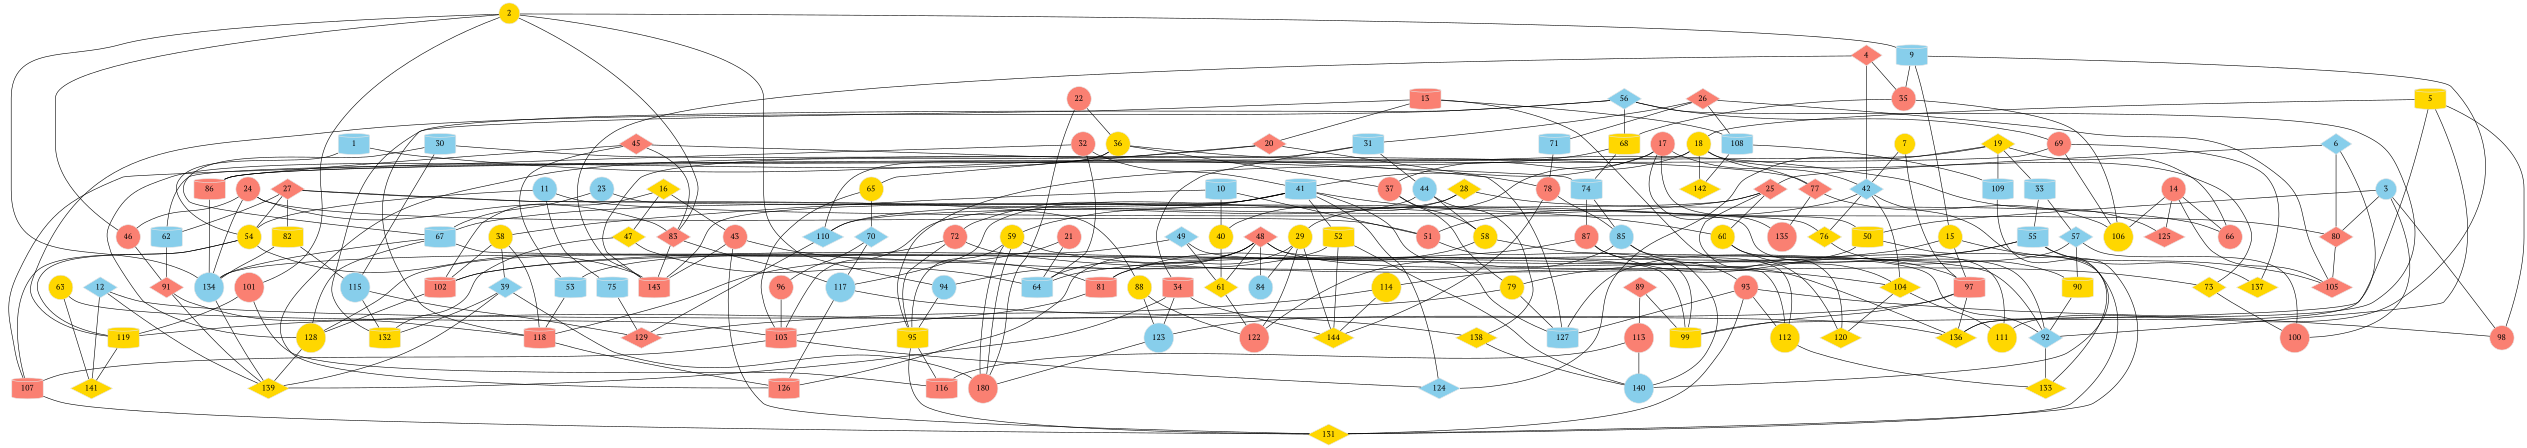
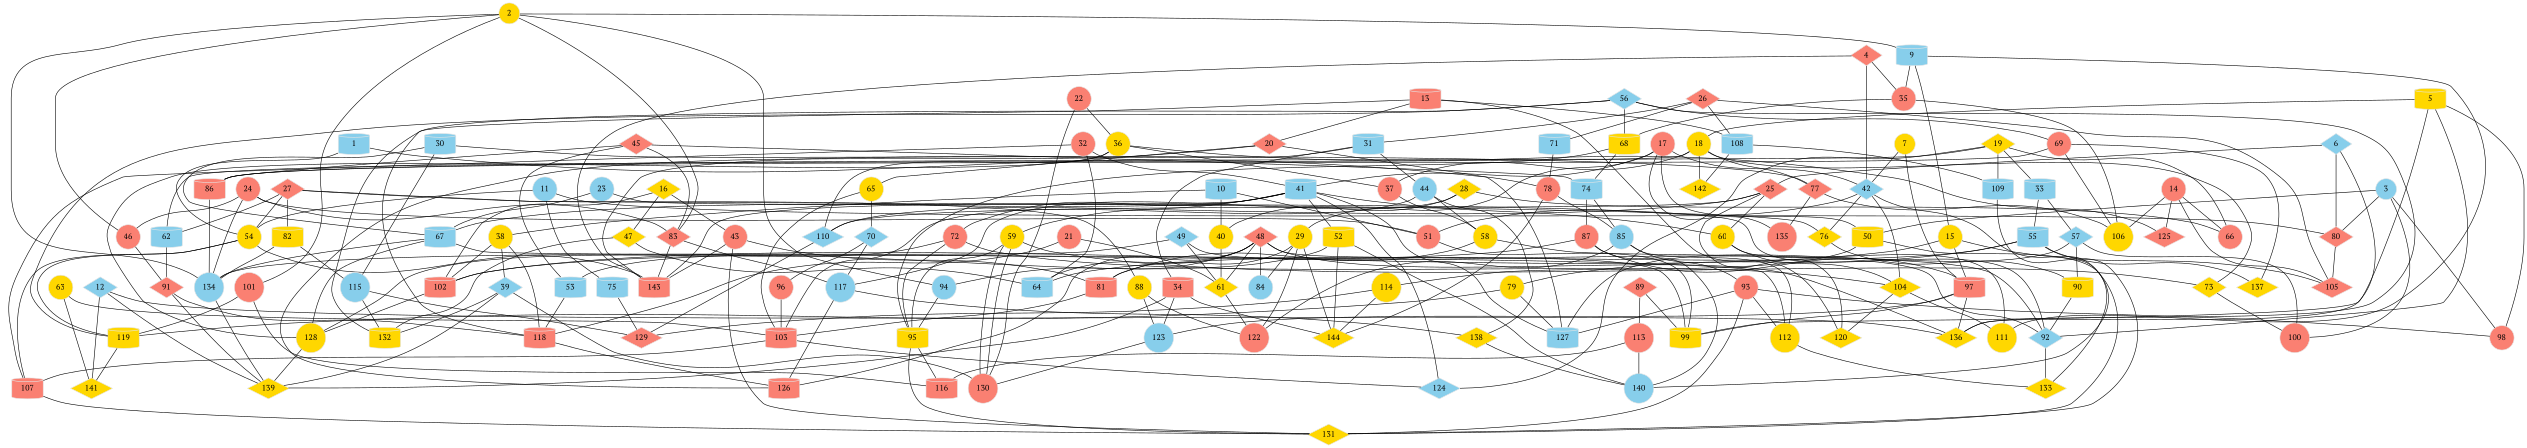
edge "37" -- "79": removed
edge "21" -- "64": now "21" -- "61"
node "180": label "180" -> "130"
